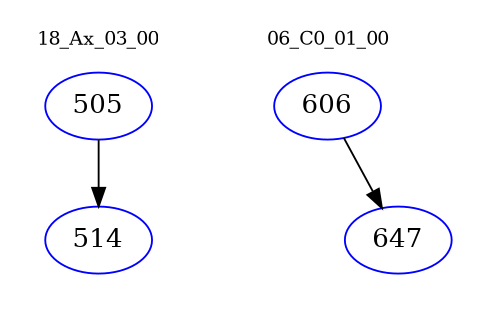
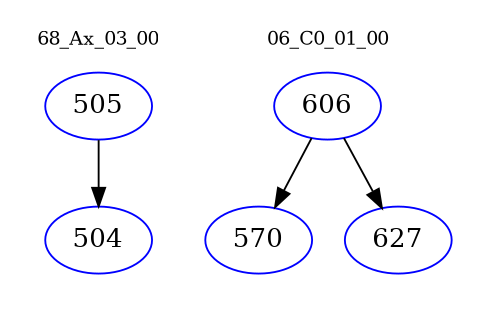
cluster "18_Ax_03_00": label "18_Ax_03_00" -> "68_Ax_03_00"
node "514": label "514" -> "504"
node "570": added
node "647": label "647" -> "627"
